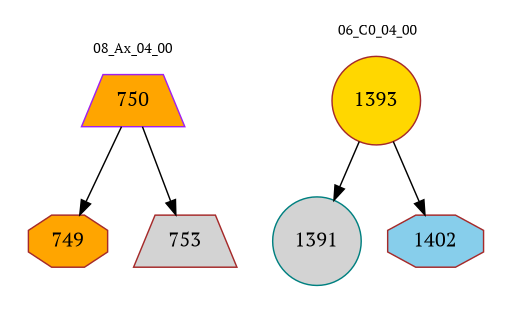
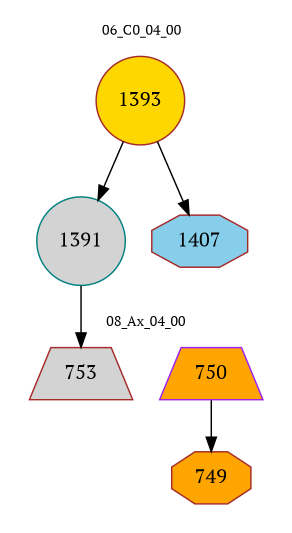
edge "750" -> "753": now "1391" -> "753"
node "1402": label "1402" -> "1407"
